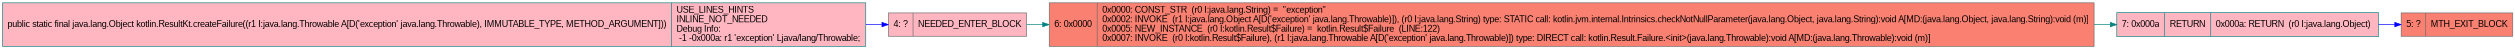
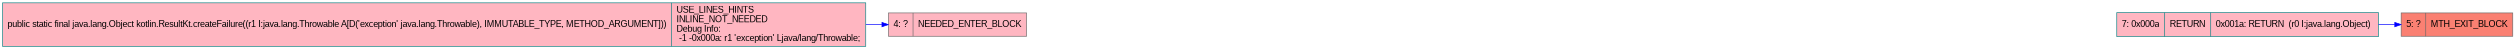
node "7: 0x000a": text "0x000a: RETURN  (r0 I:java.lang.Object)" -> "0x001a: RETURN  (r0 I:java.lang.Object)"
node "6: 0x0000": removed
